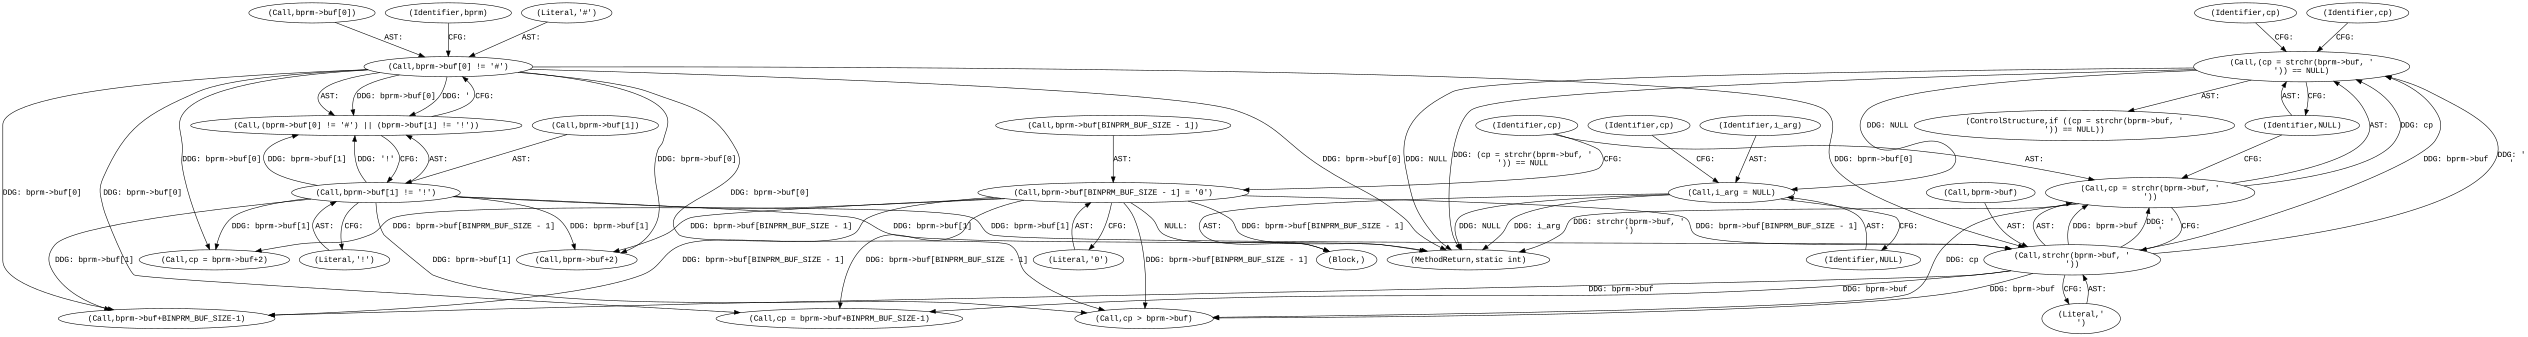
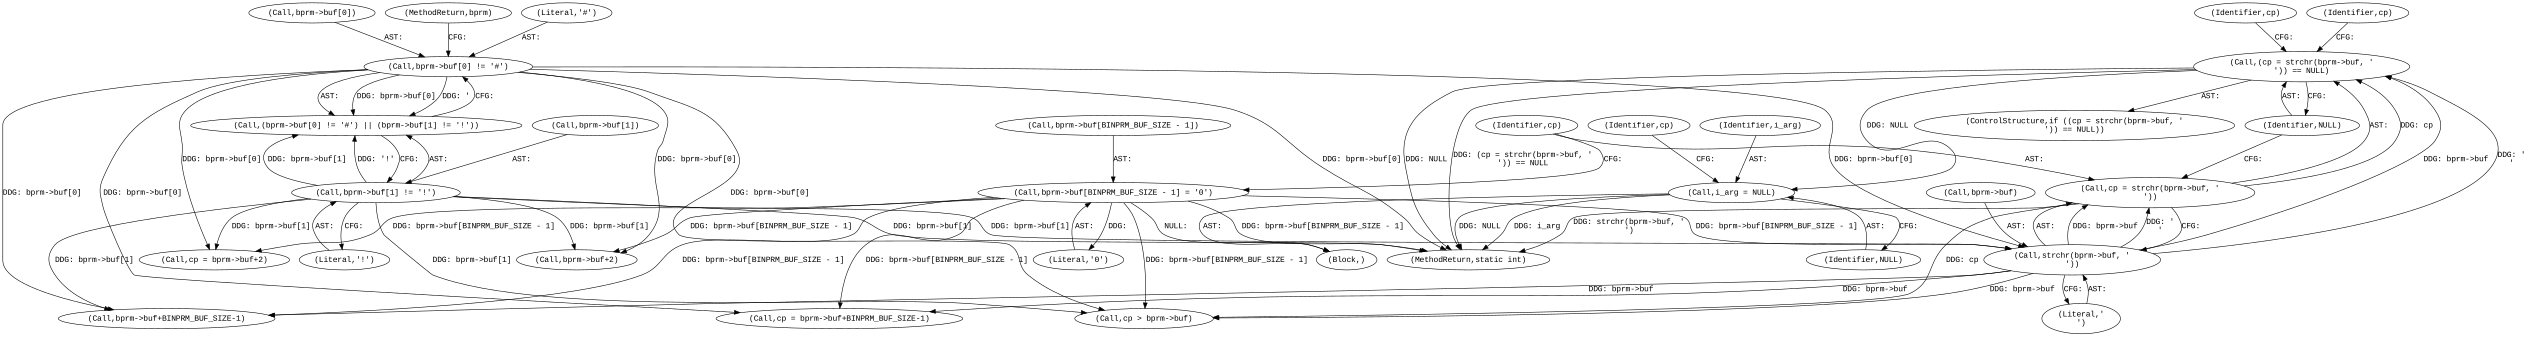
node "(Identifier,bprm)": label "(Identifier,bprm)" -> "(MethodReturn,bprm)"
edge "(Call,bprm->buf[BINPRM_BUF_SIZE - 1] = '0')" -> "(Literal,'0')": label "CFG: " -> "DDG: "
